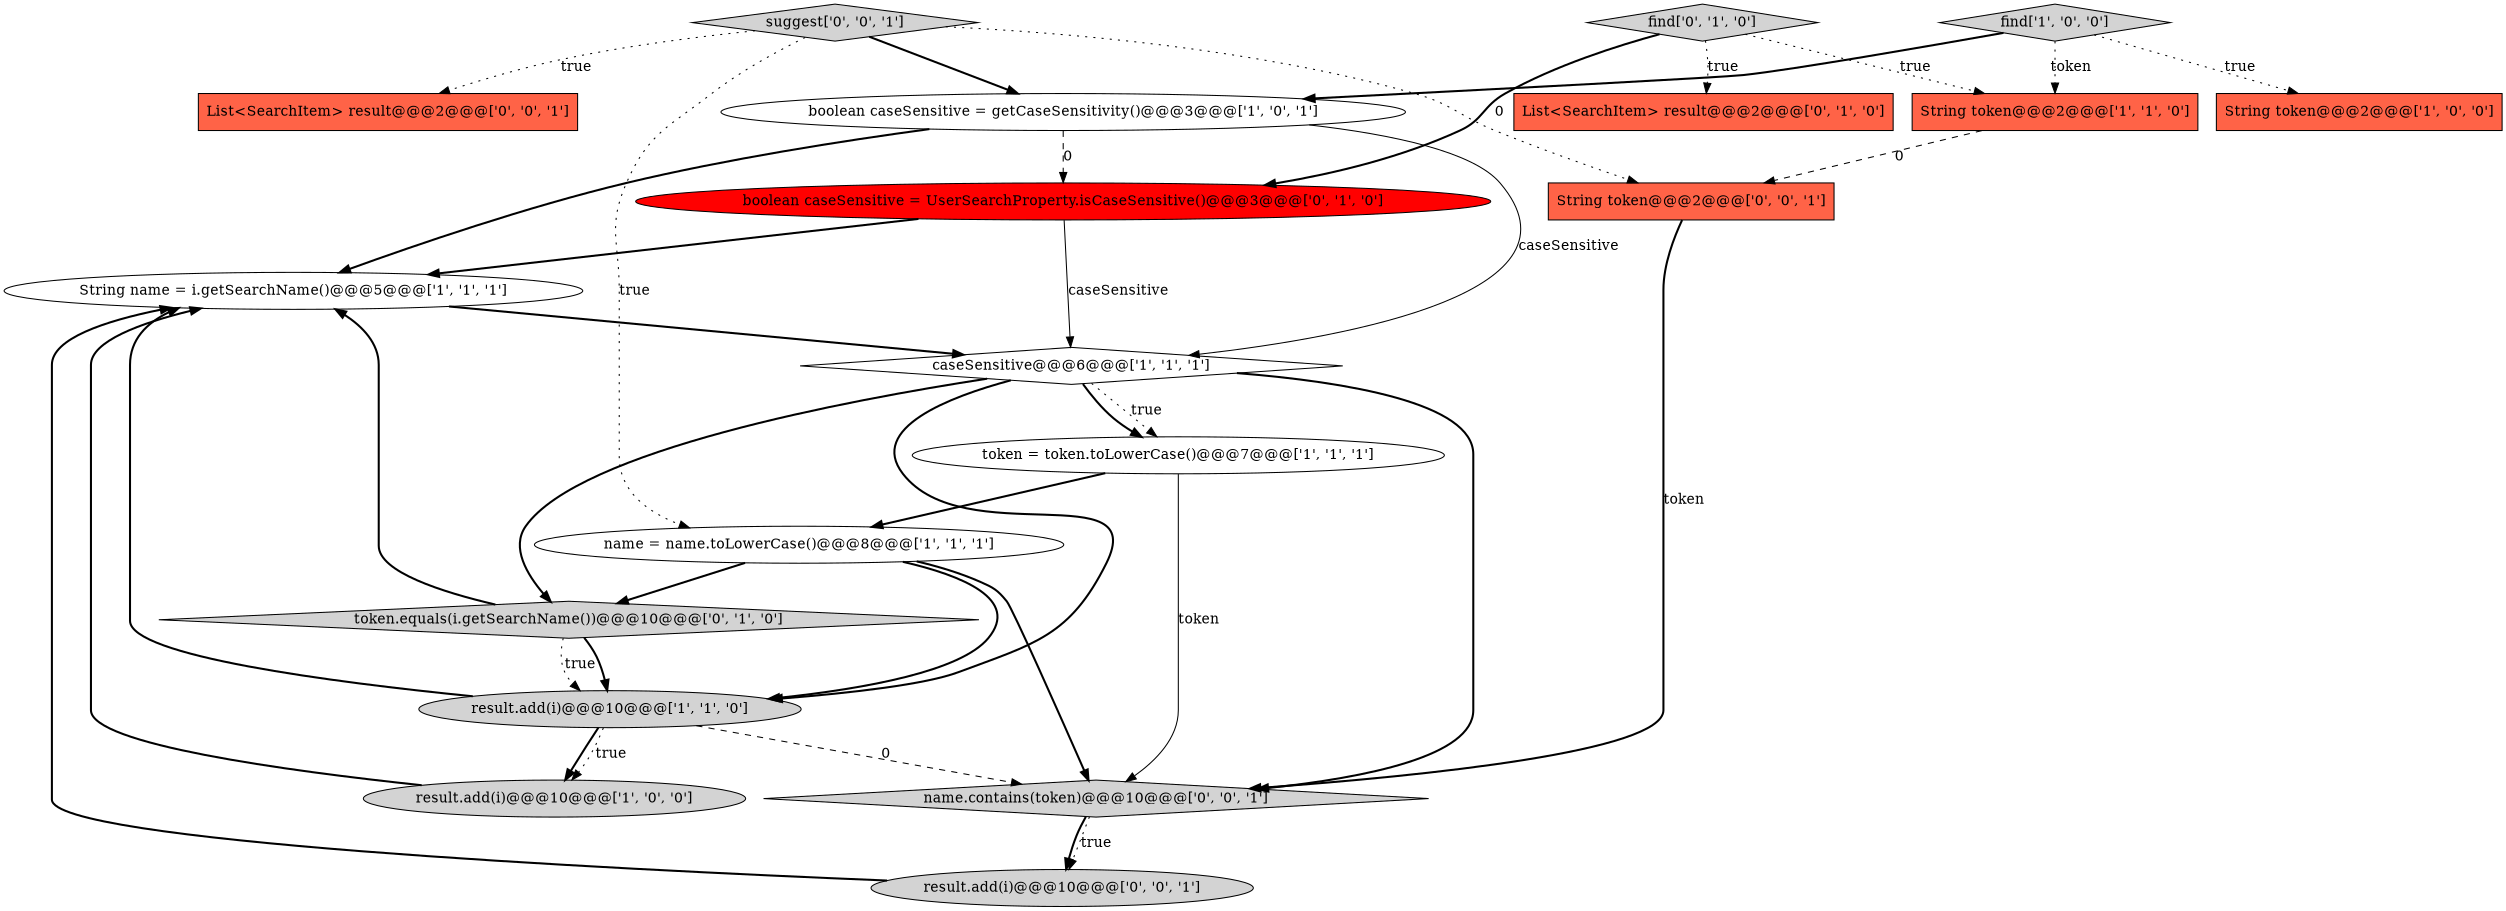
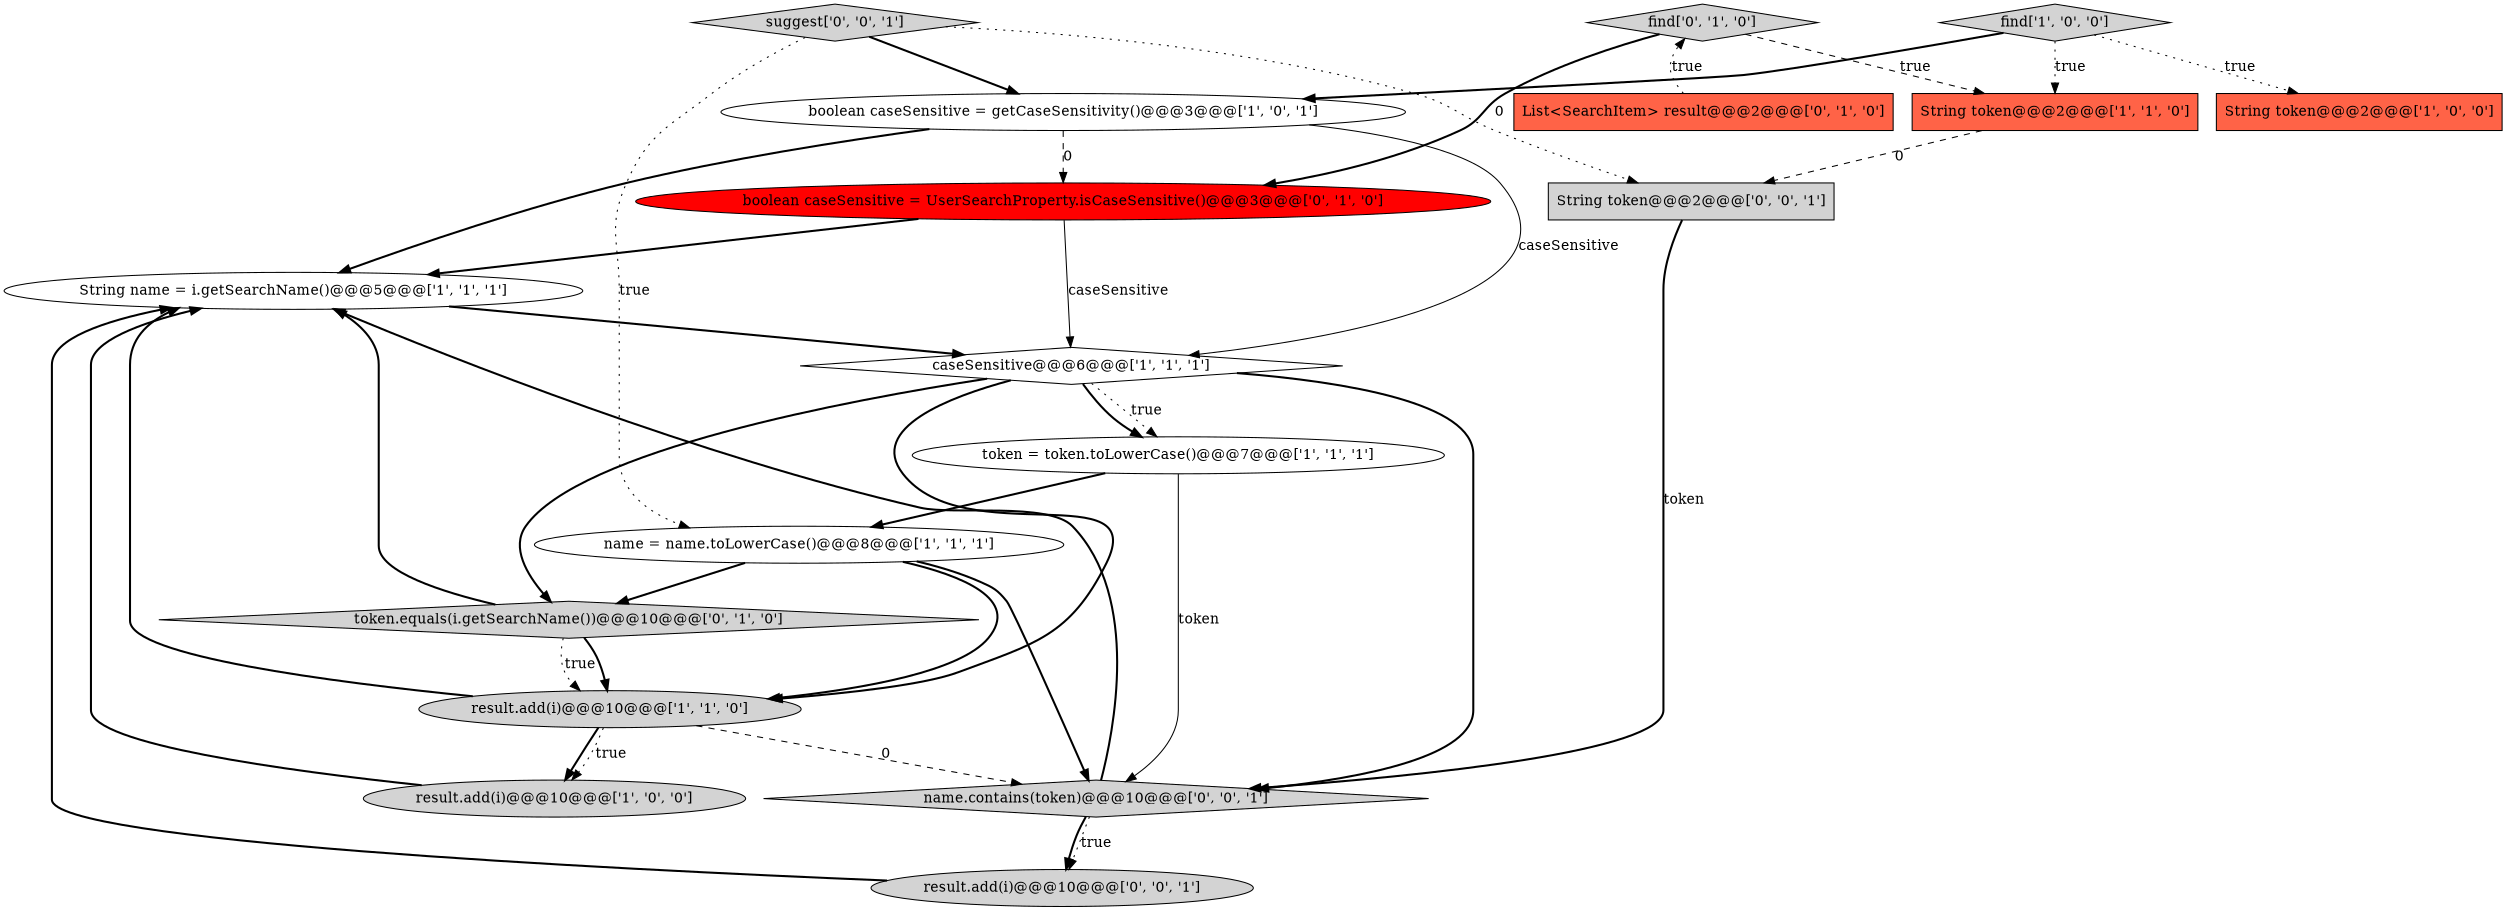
edge "find['0', '1', '0']" -> "List<SearchItem> result@@@2@@@['0', '1', '0']": reversed
edge "find['0', '1', '0']" -> "String token@@@2@@@['1', '1', '0']": style dotted -> dashed
edge "find['1', '0', '0']" -> "String token@@@2@@@['1', '1', '0']": label "token" -> "true"
node "List<SearchItem> result@@@2@@@['0', '0', '1']": removed
node "String token@@@2@@@['0', '0', '1']": fillcolor tomato -> lightgray
edge "name.contains(token)@@@10@@@['0', '0', '1']" -> "String name = i.getSearchName()@@@5@@@['1', '1', '1']": added
